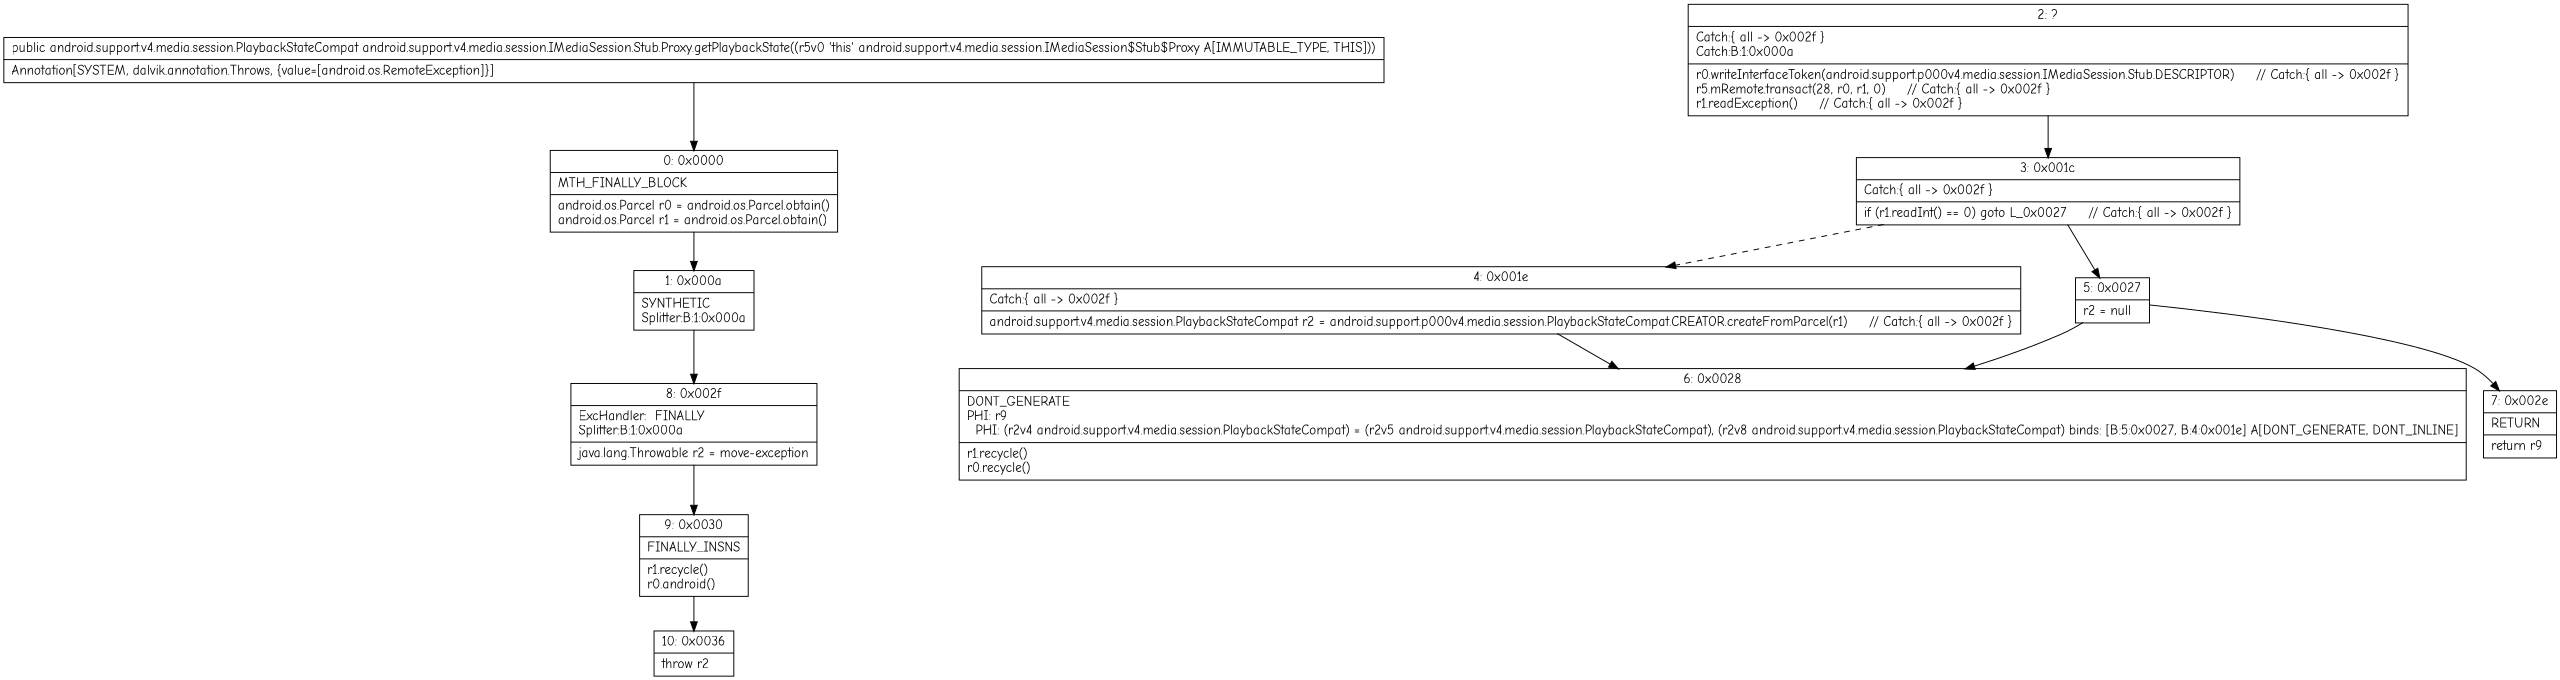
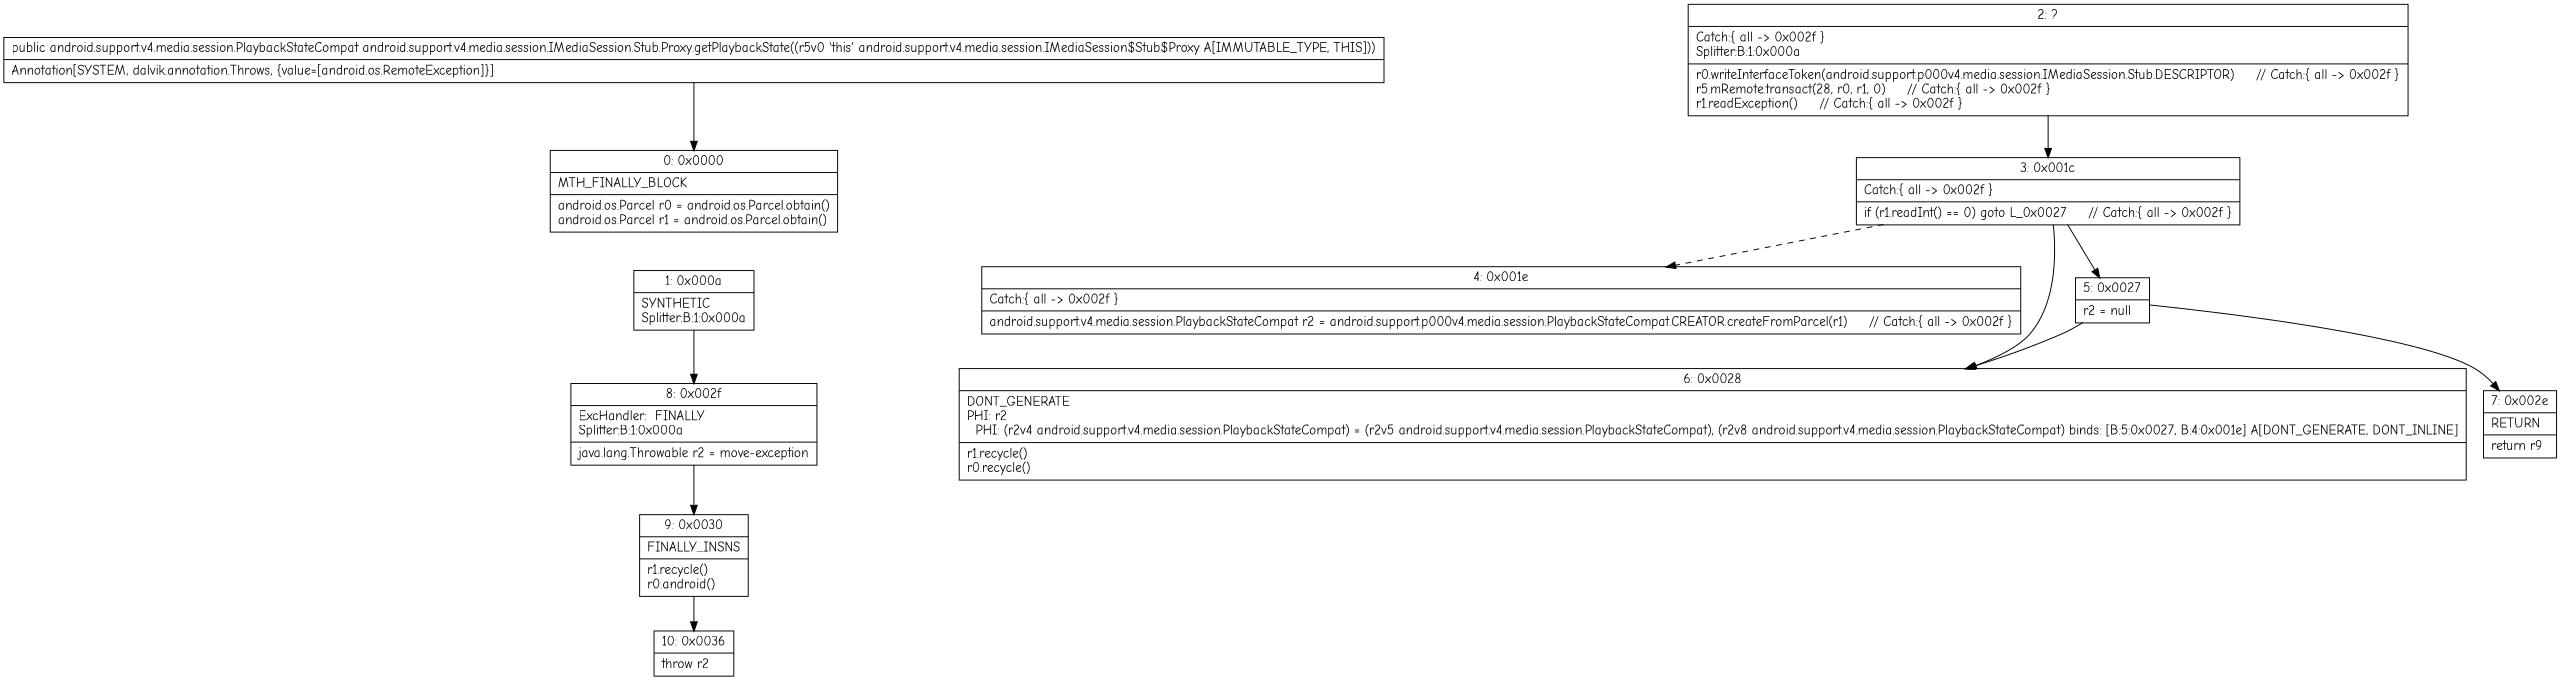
node "2: ?": text "Catch:B:1:0x000a" -> "Splitter:B:1:0x000a"
edge "0: 0x0000" -> "1: 0x000a": removed
edge "4: 0x001e" -> "6: 0x0028": now "3: 0x001c" -> "6: 0x0028"
node "6: 0x0028": text "PHI: r9" -> "PHI: r2"
